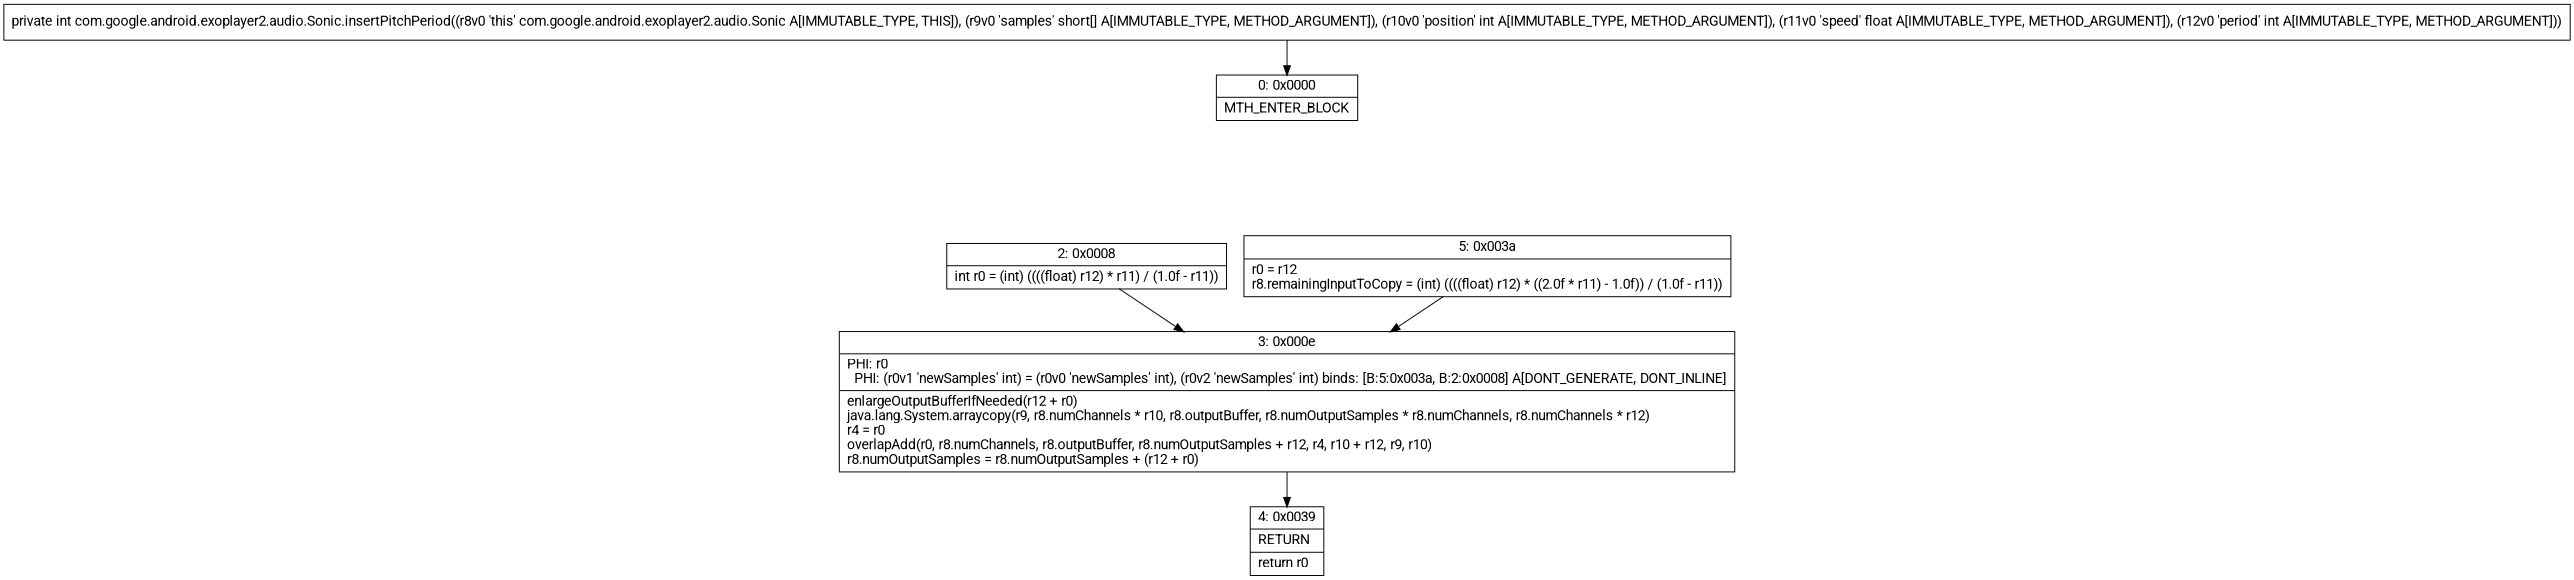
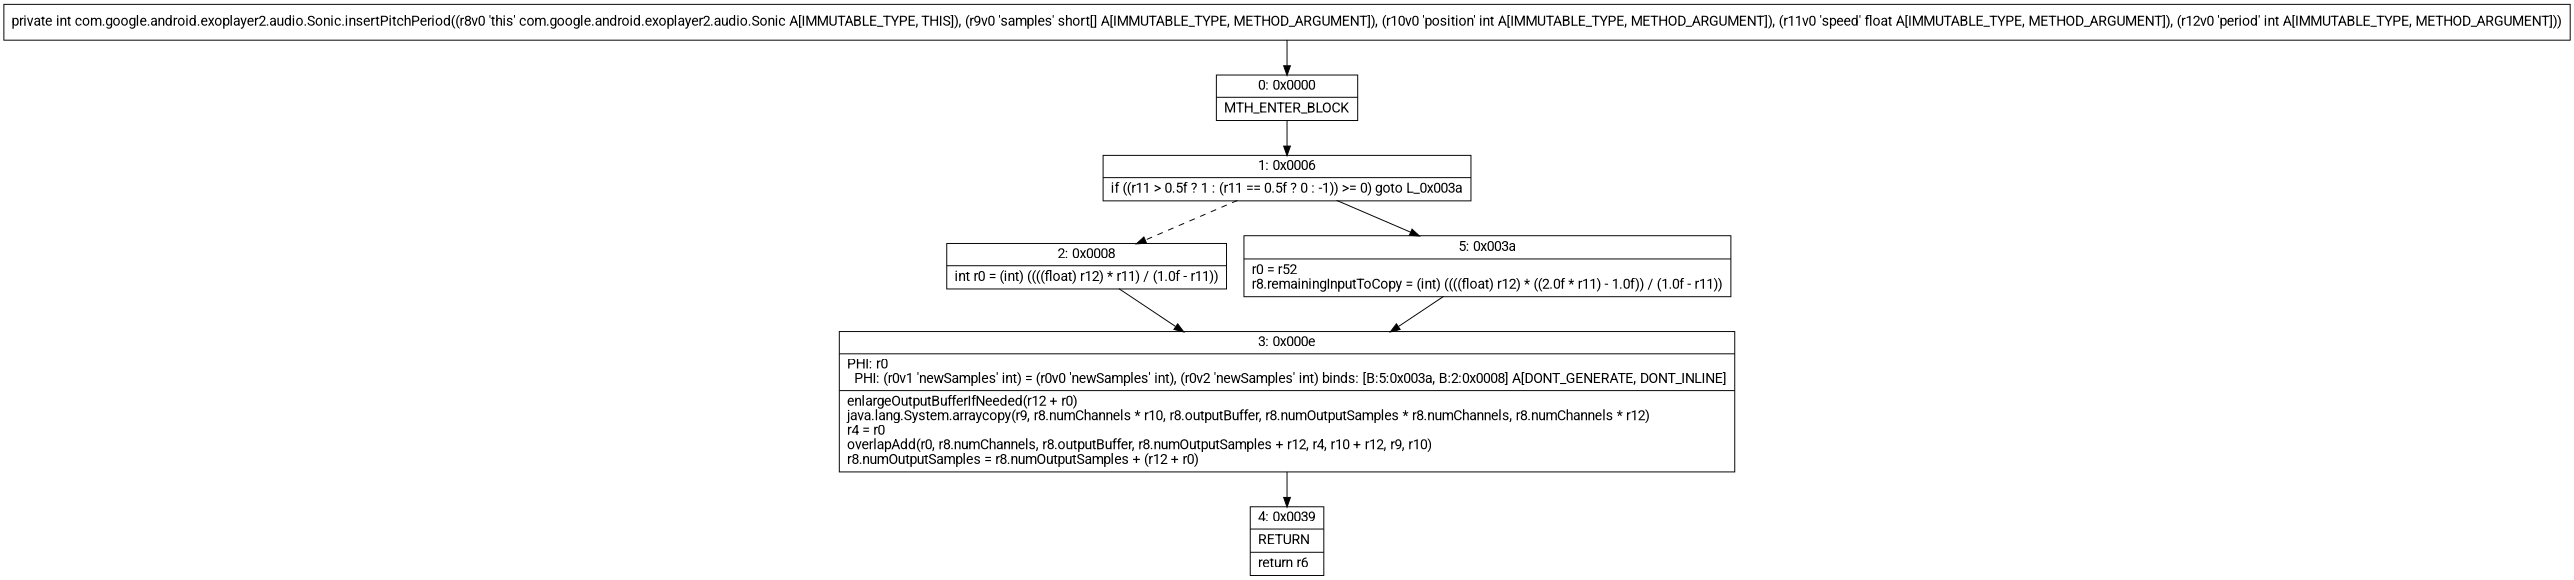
node "1: 0x0006": added
node "5: 0x003a": text "r0 = r12" -> "r0 = r52"
node "4: 0x0039": text "return r0" -> "return r6"
